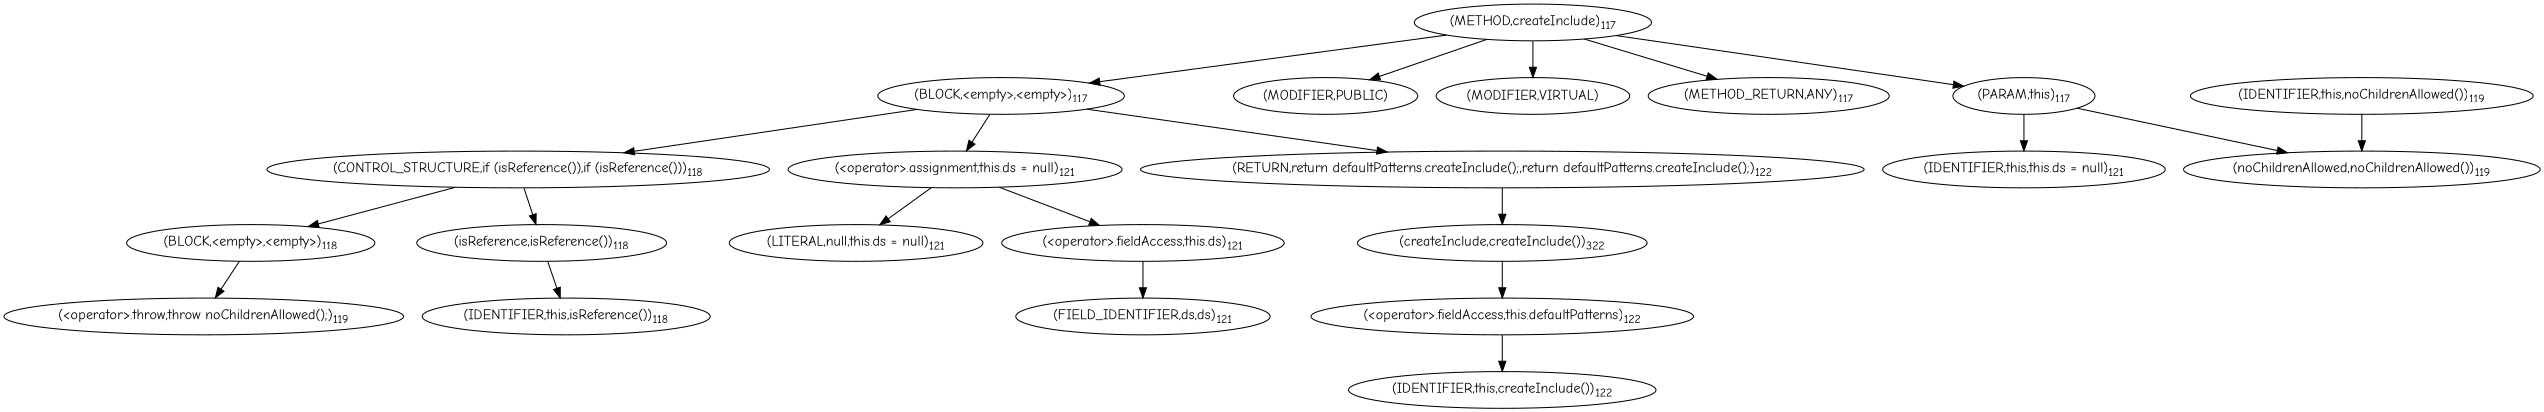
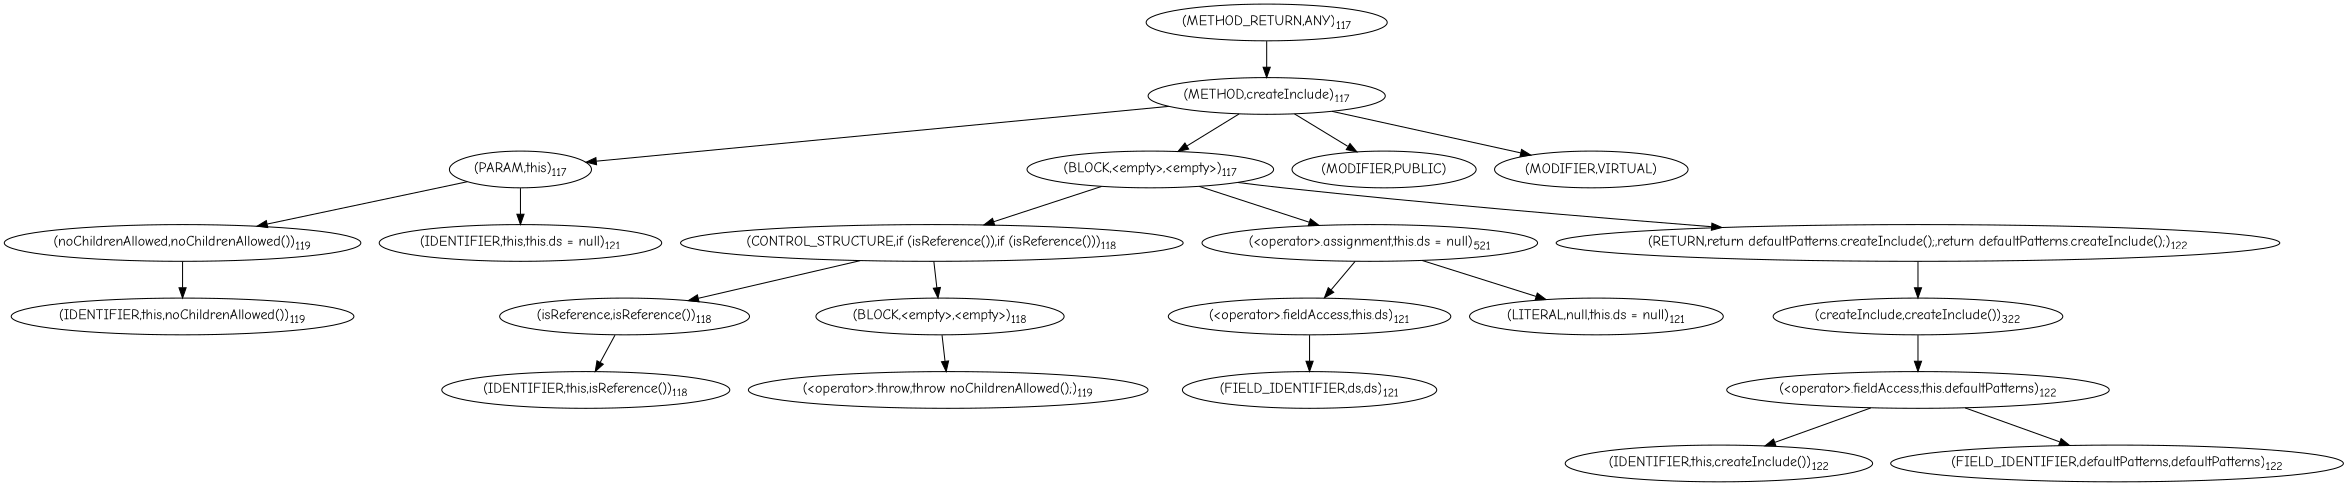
edge "(METHOD,createInclude)" -> "(METHOD_RETURN,ANY)": reversed
edge "(IDENTIFIER,this,noChildrenAllowed())" -> "(noChildrenAllowed,noChildrenAllowed())": reversed
node "(<operator>.assignment,this.ds = null)": text "121" -> "521"
node "(FIELD_IDENTIFIER,defaultPatterns,defaultPatterns)": added
